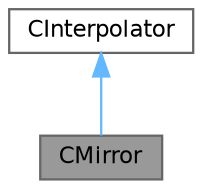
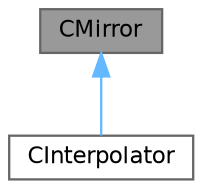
edge "CMirror" -> "CInterpolator": reversed
